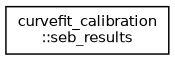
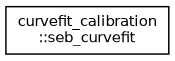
node "curvefit_calibration ::seb_results": label "curvefit_calibration ::seb_results" -> "curvefit_calibration ::seb_curvefit"
